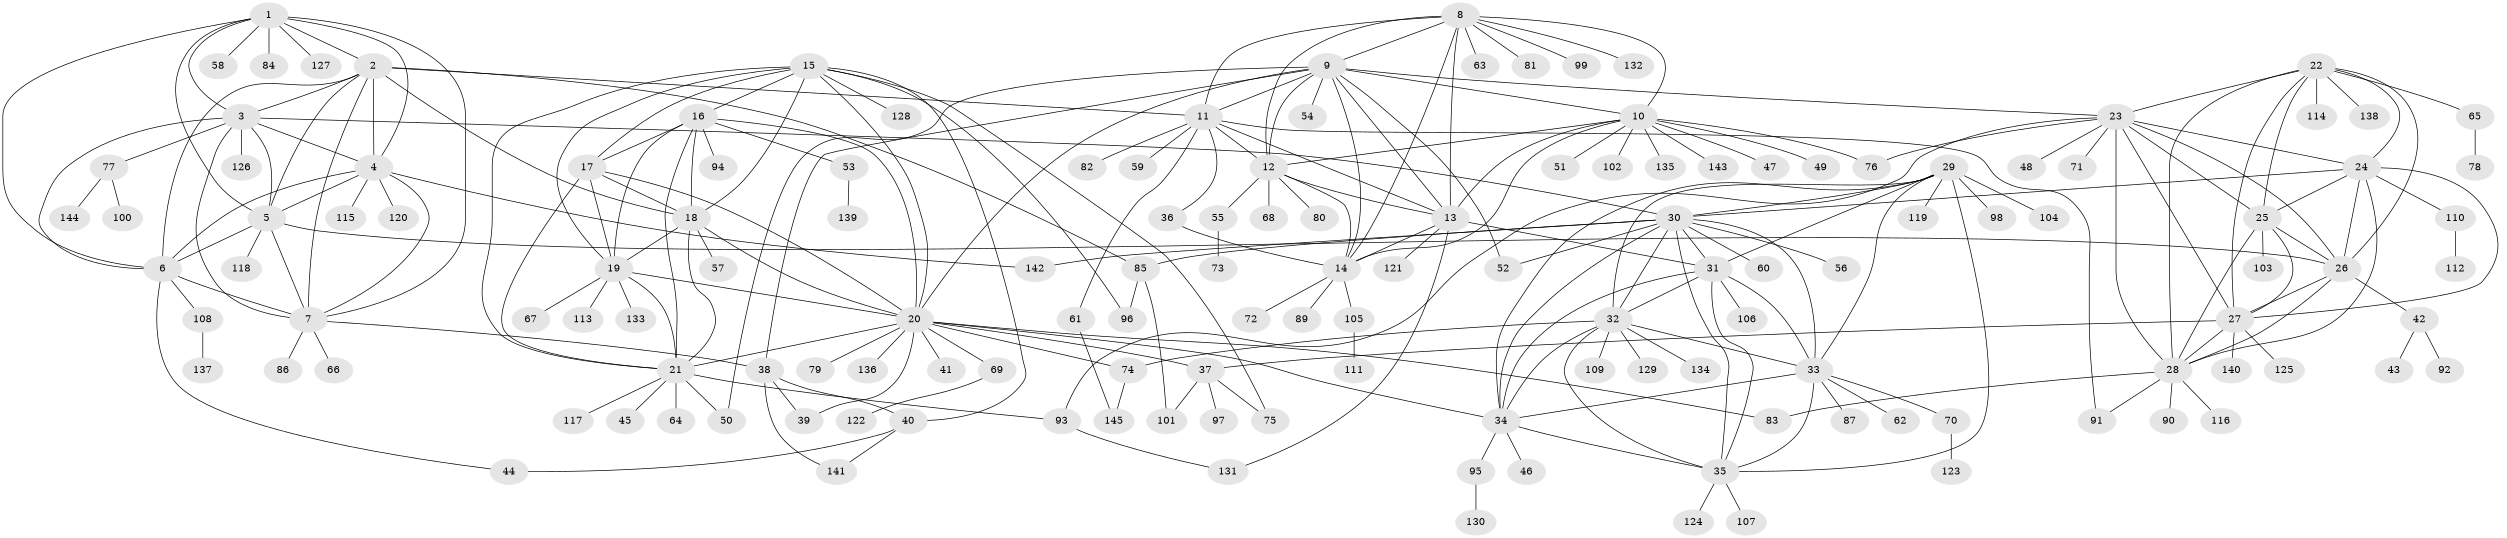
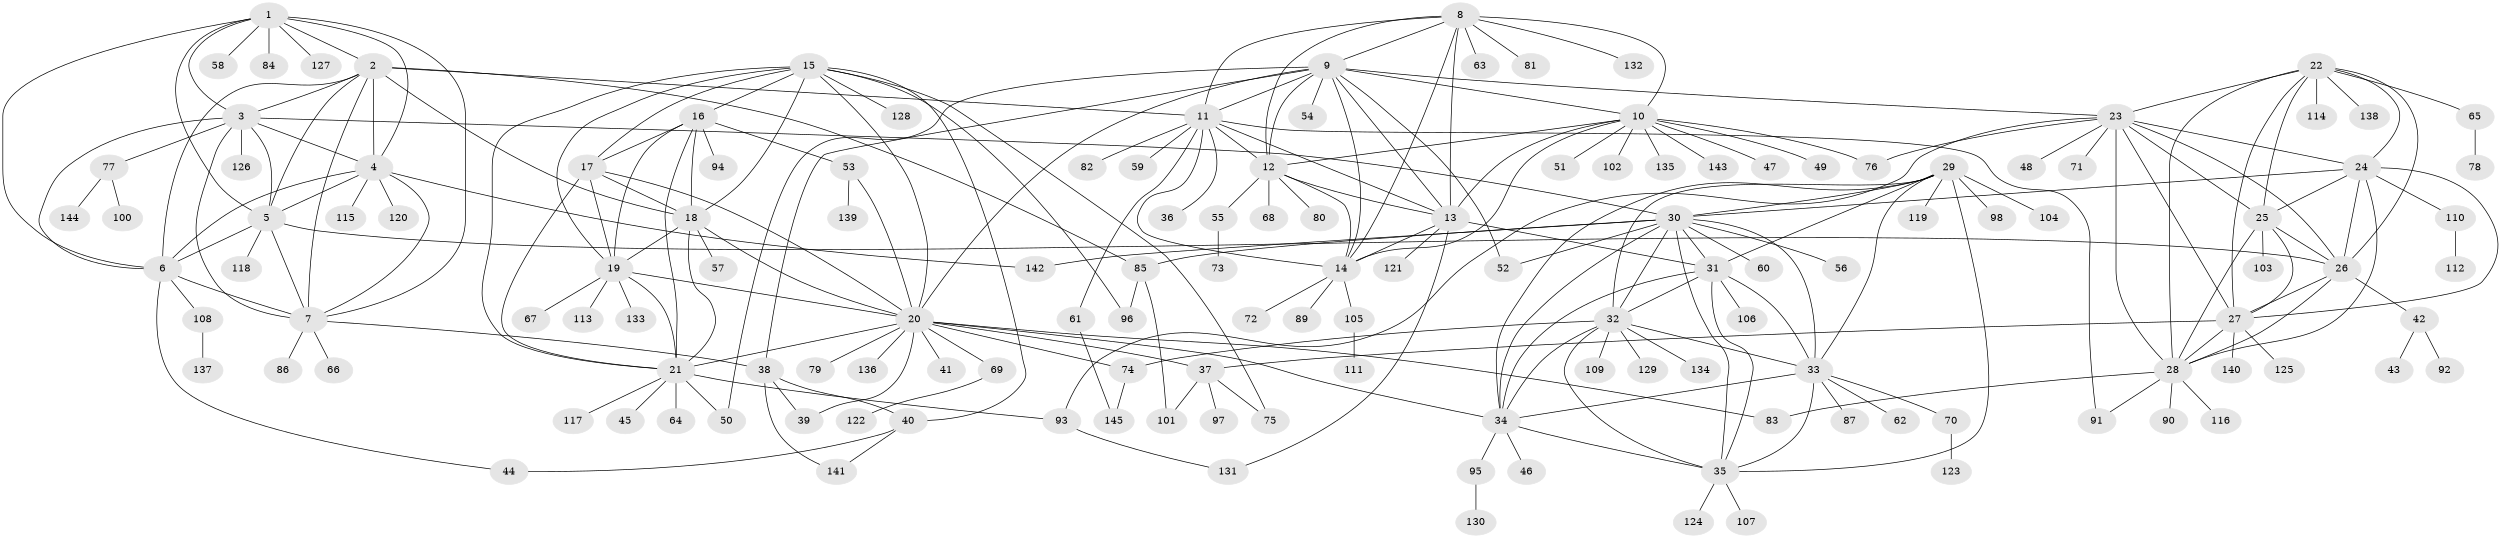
node "99": removed
edge "16" -- "20": now "53" -- "20"
edge "36" -- "14": now "11" -- "14"
